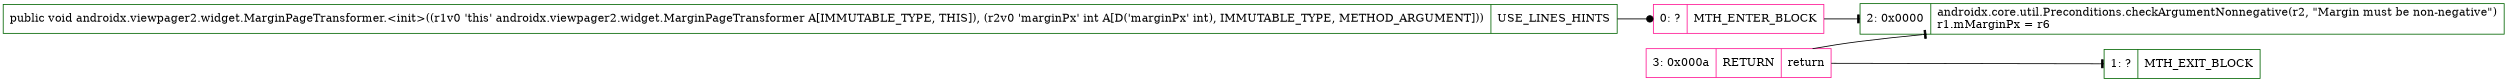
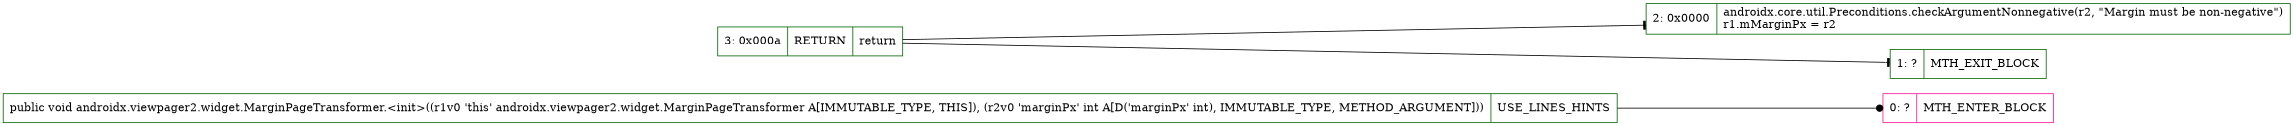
edge "0: ?" -> "2: 0x0000": removed
node "2: 0x0000": text "r1.mMarginPx = r6" -> "r1.mMarginPx = r2"
node "3: 0x000a": color deeppink -> darkgreen
